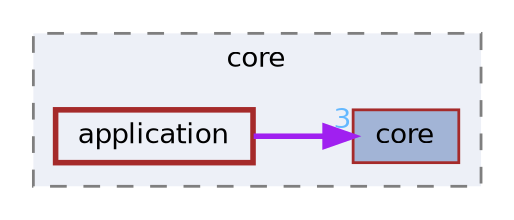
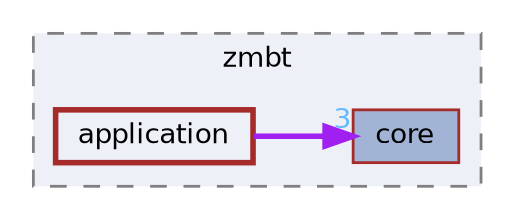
cluster "core": label "core" -> "zmbt"
